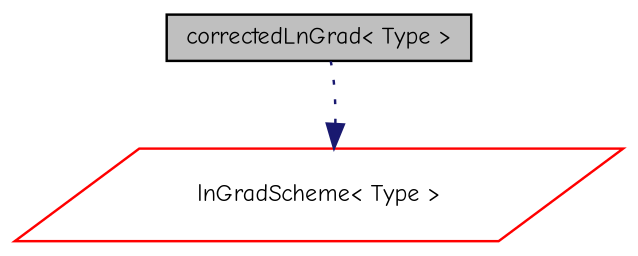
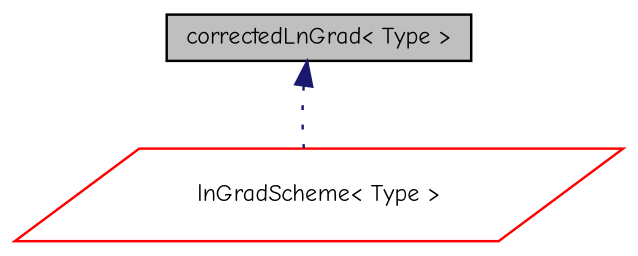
edge "correctedLnGrad< Type >" -> "lnGradScheme< Type >": reversed
